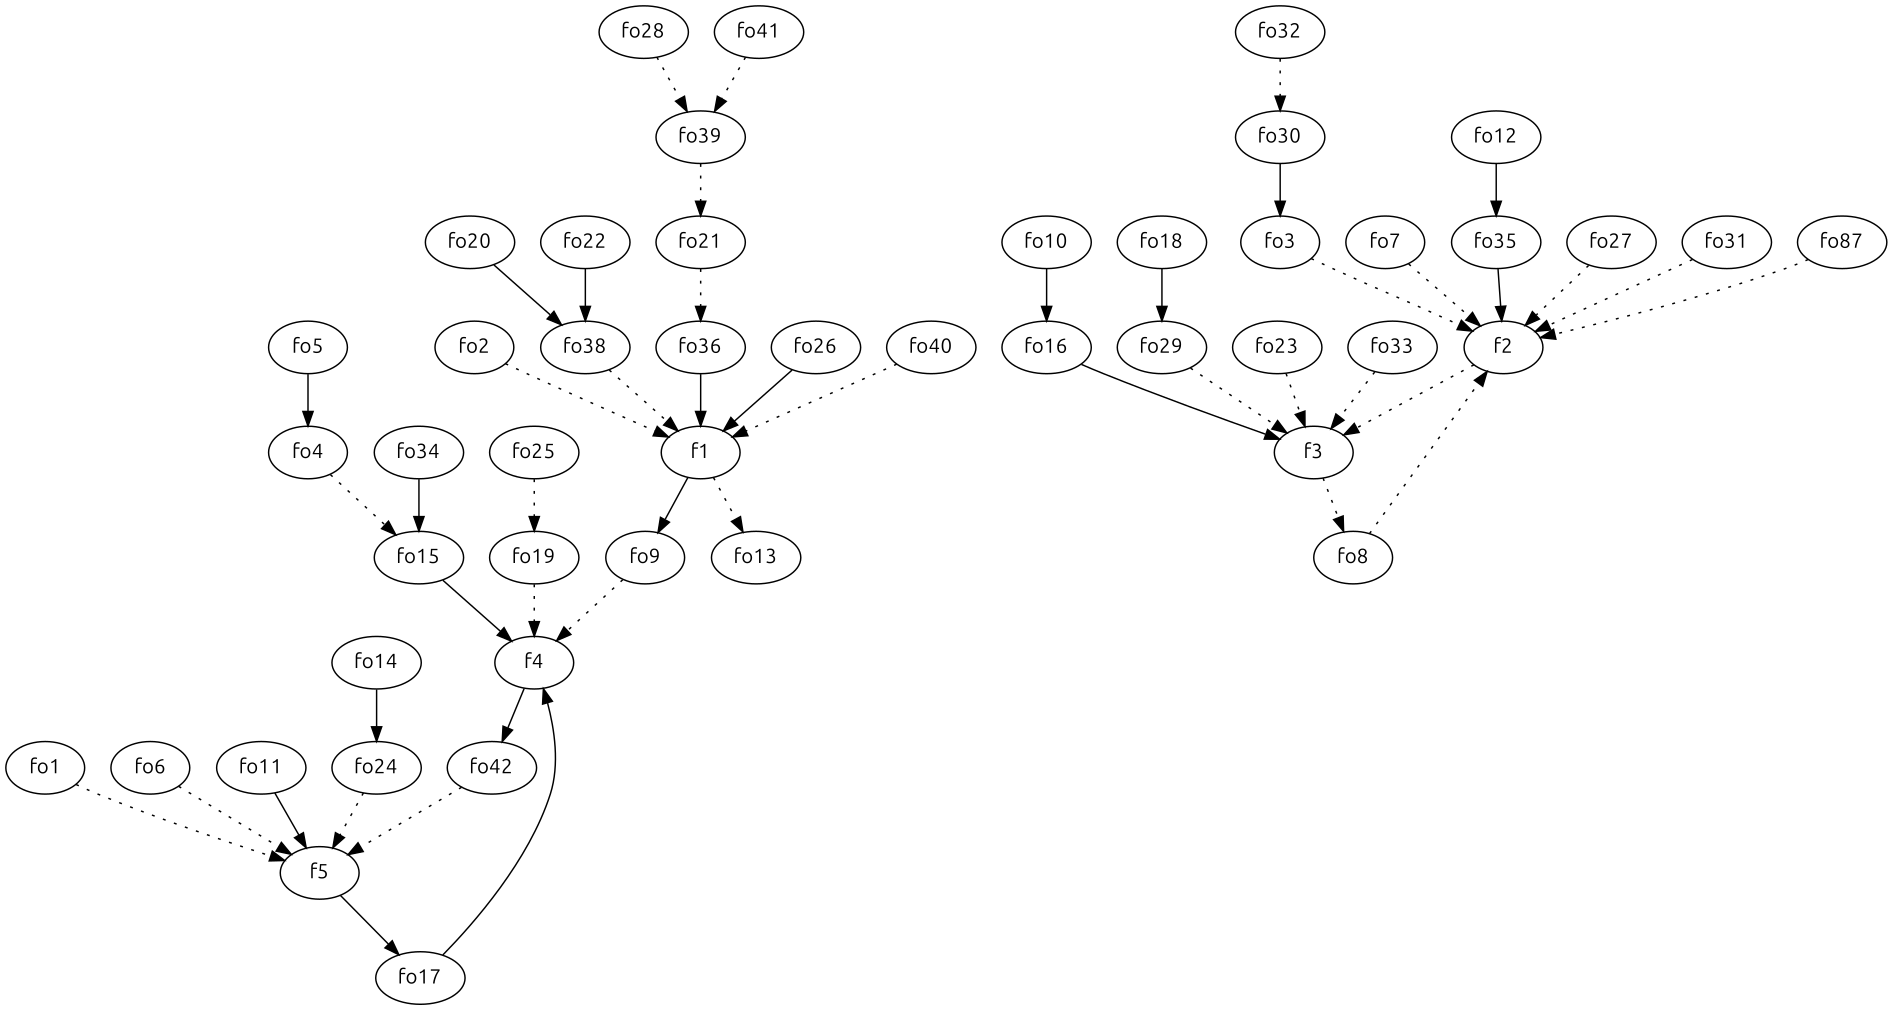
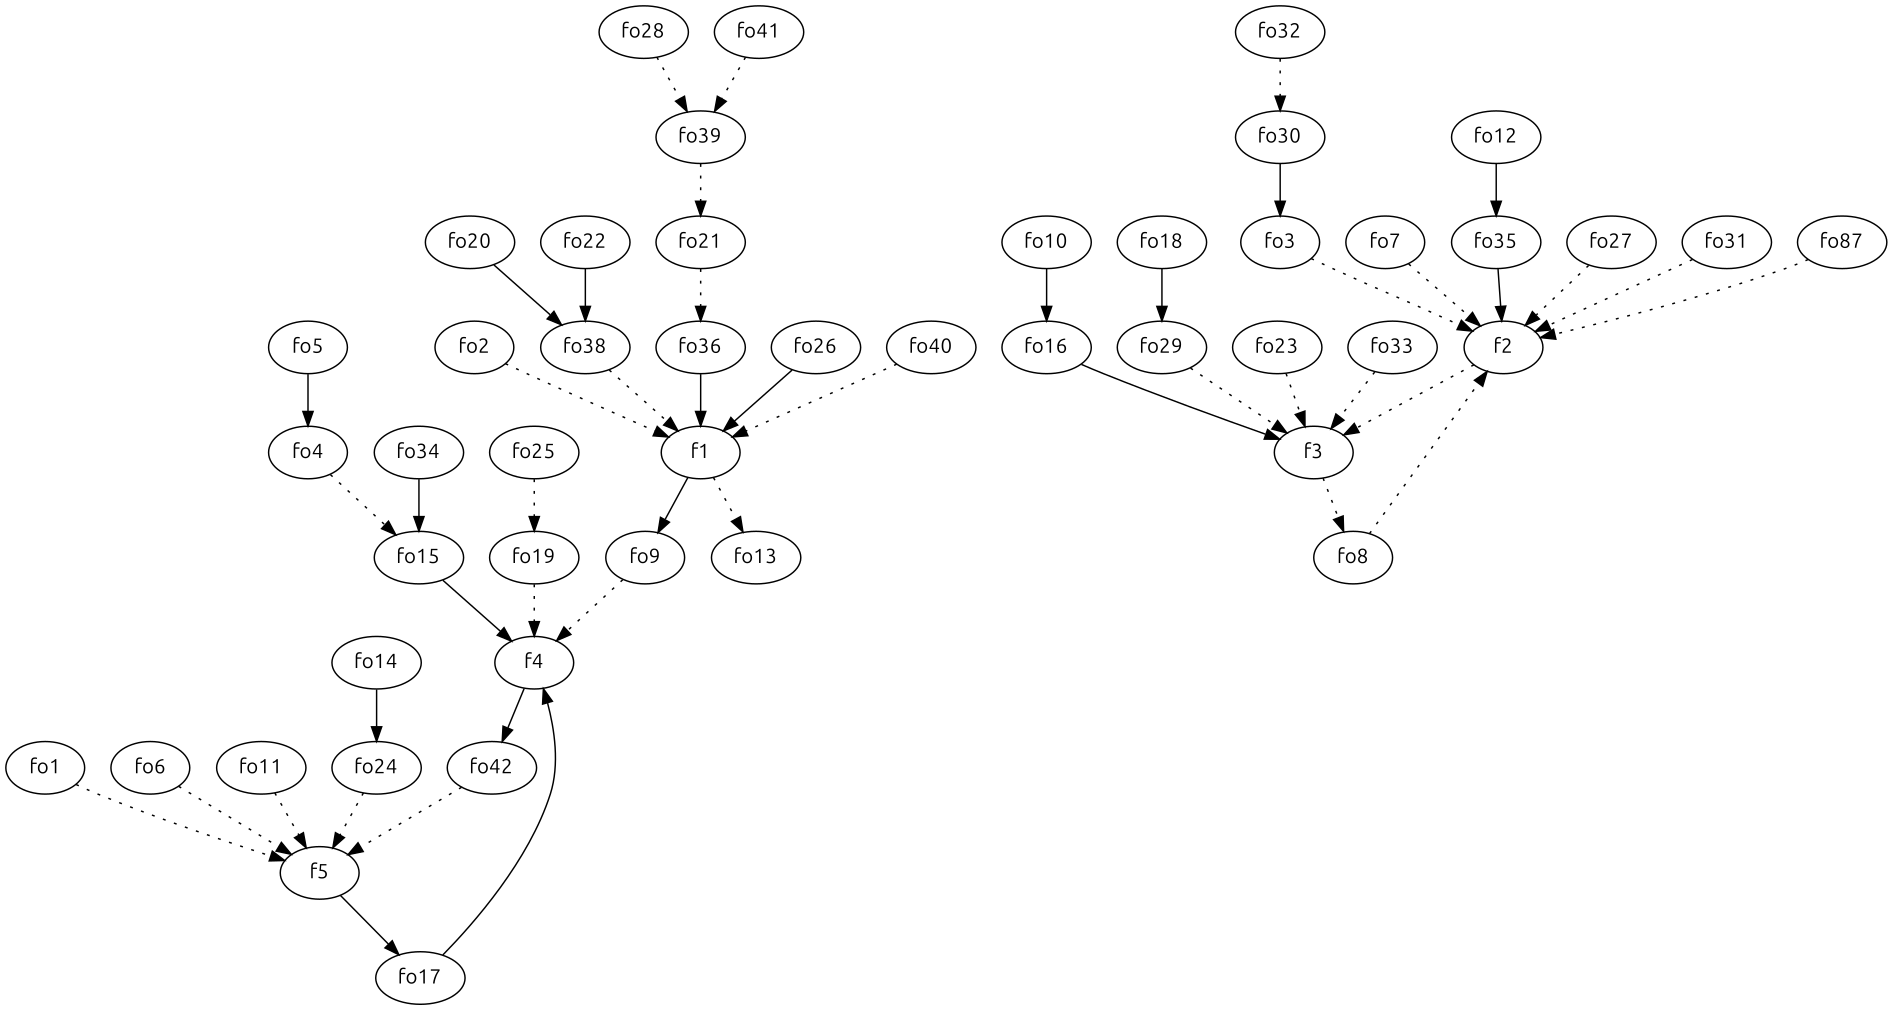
edge "fo11" -> "f5": style solid -> dotted
